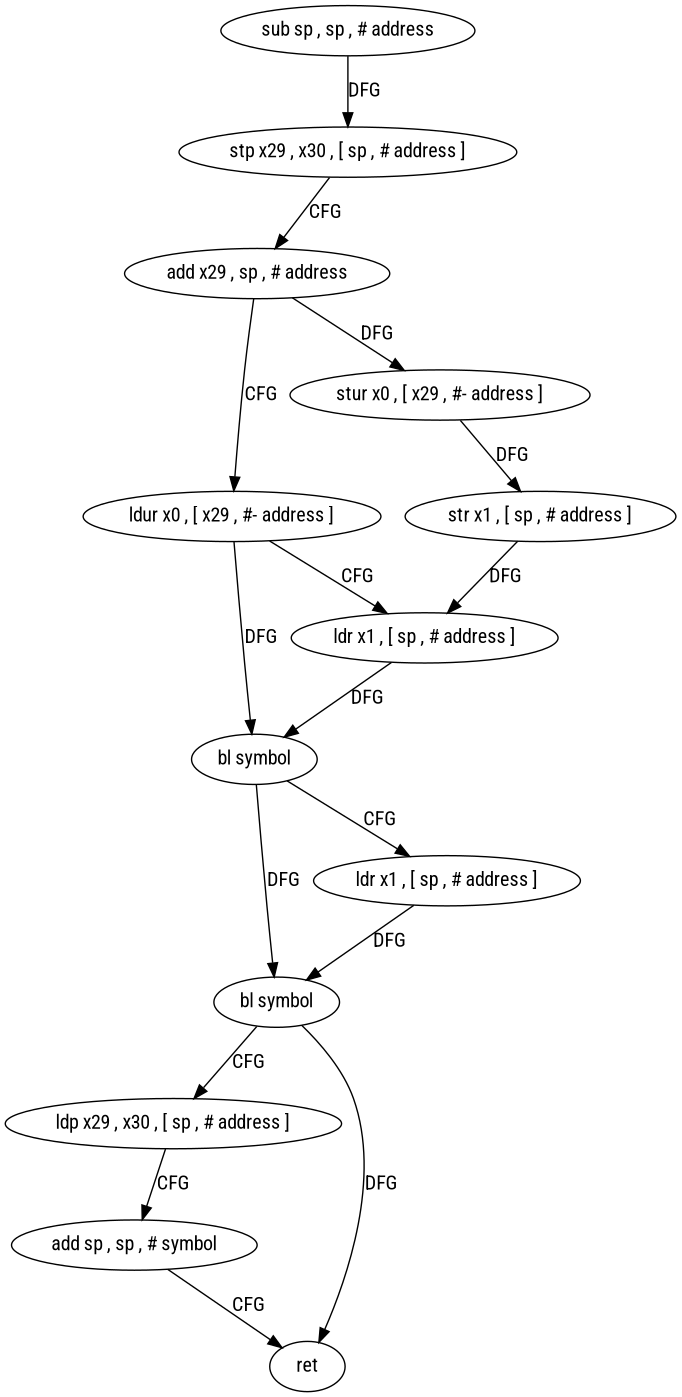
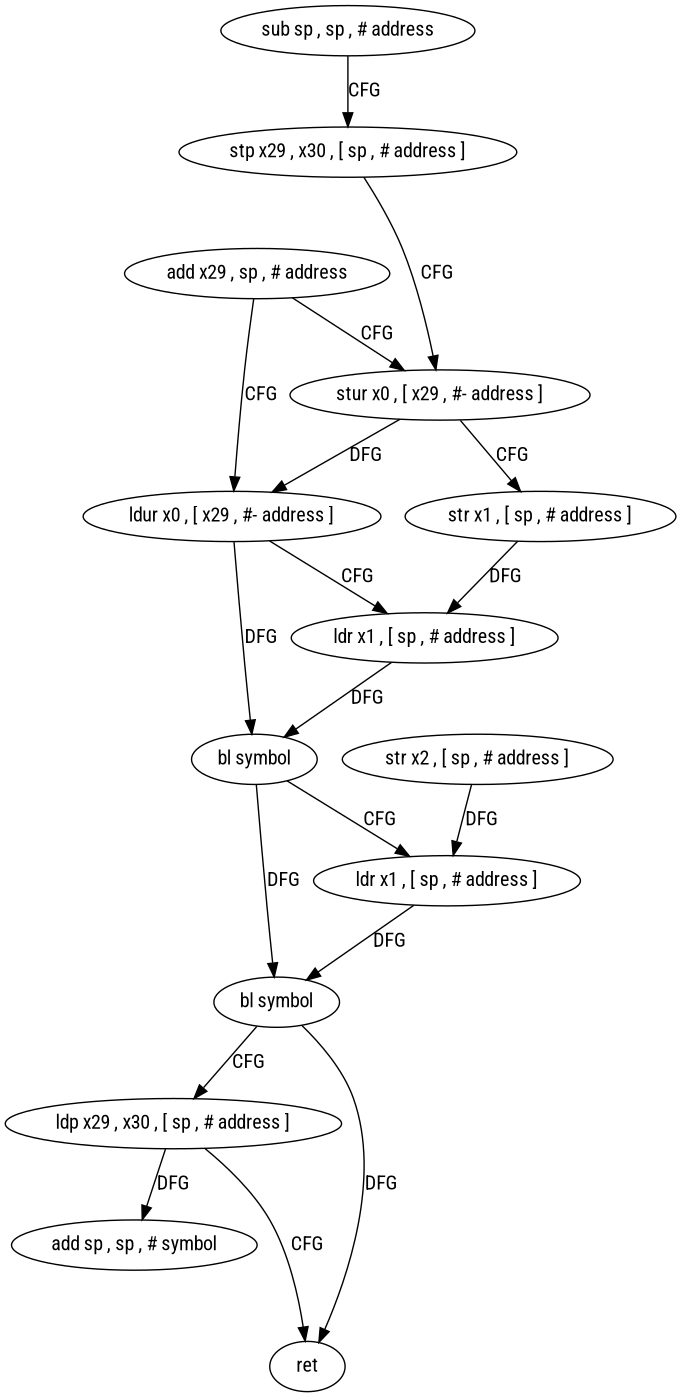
edge "sub sp , sp , # address" -> "stp x29 , x30 , [ sp , # address ]": label "DFG" -> "CFG"
edge "stp x29 , x30 , [ sp , # address ]" -> "add x29 , sp , # address": now "stp x29 , x30 , [ sp , # address ]" -> "stur x0 , [ x29 , #- address ]"
edge "add x29 , sp , # address" -> "stur x0 , [ x29 , #- address ]": label "DFG" -> "CFG"
edge "stur x0 , [ x29 , #- address ]" -> "ldur x0 , [ x29 , #- address ]": added, label "DFG"
edge "stur x0 , [ x29 , #- address ]" -> "str x1 , [ sp , # address ]": label "DFG" -> "CFG"
node "str x2 , [ sp , # address ]": added
edge "ldp x29 , x30 , [ sp , # address ]" -> "add sp , sp , # symbol": label "CFG" -> "DFG"
edge "add sp , sp , # symbol" -> "ret": now "ldp x29 , x30 , [ sp , # address ]" -> "ret"
